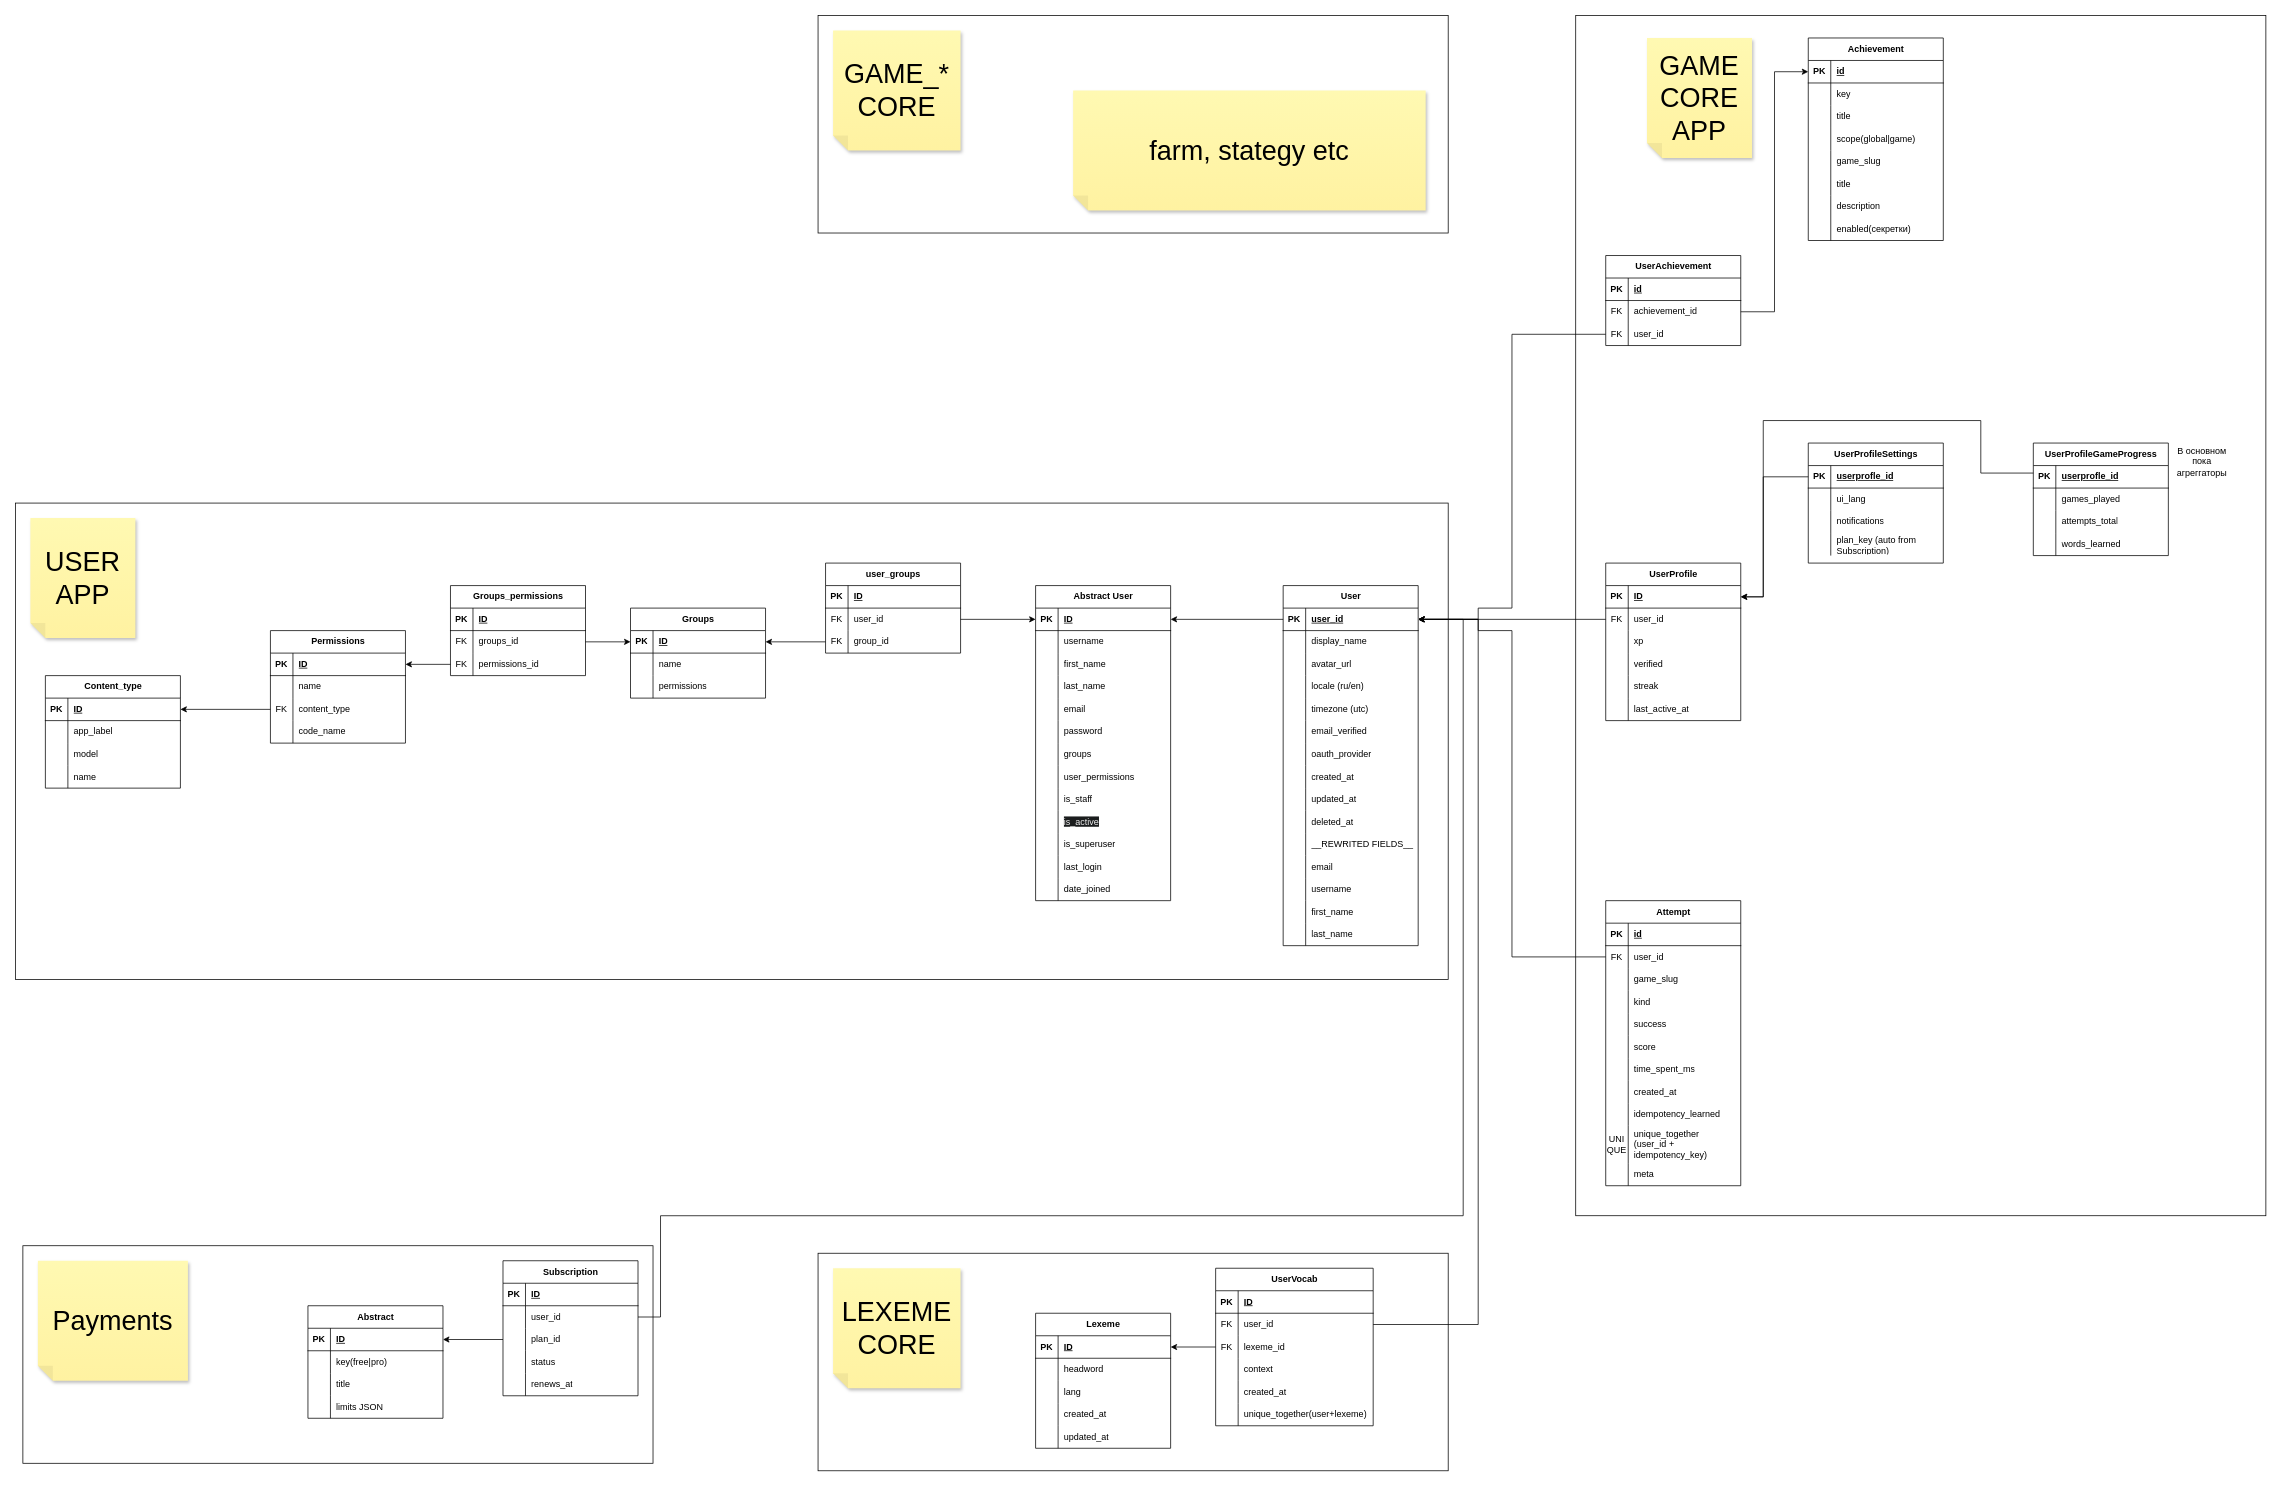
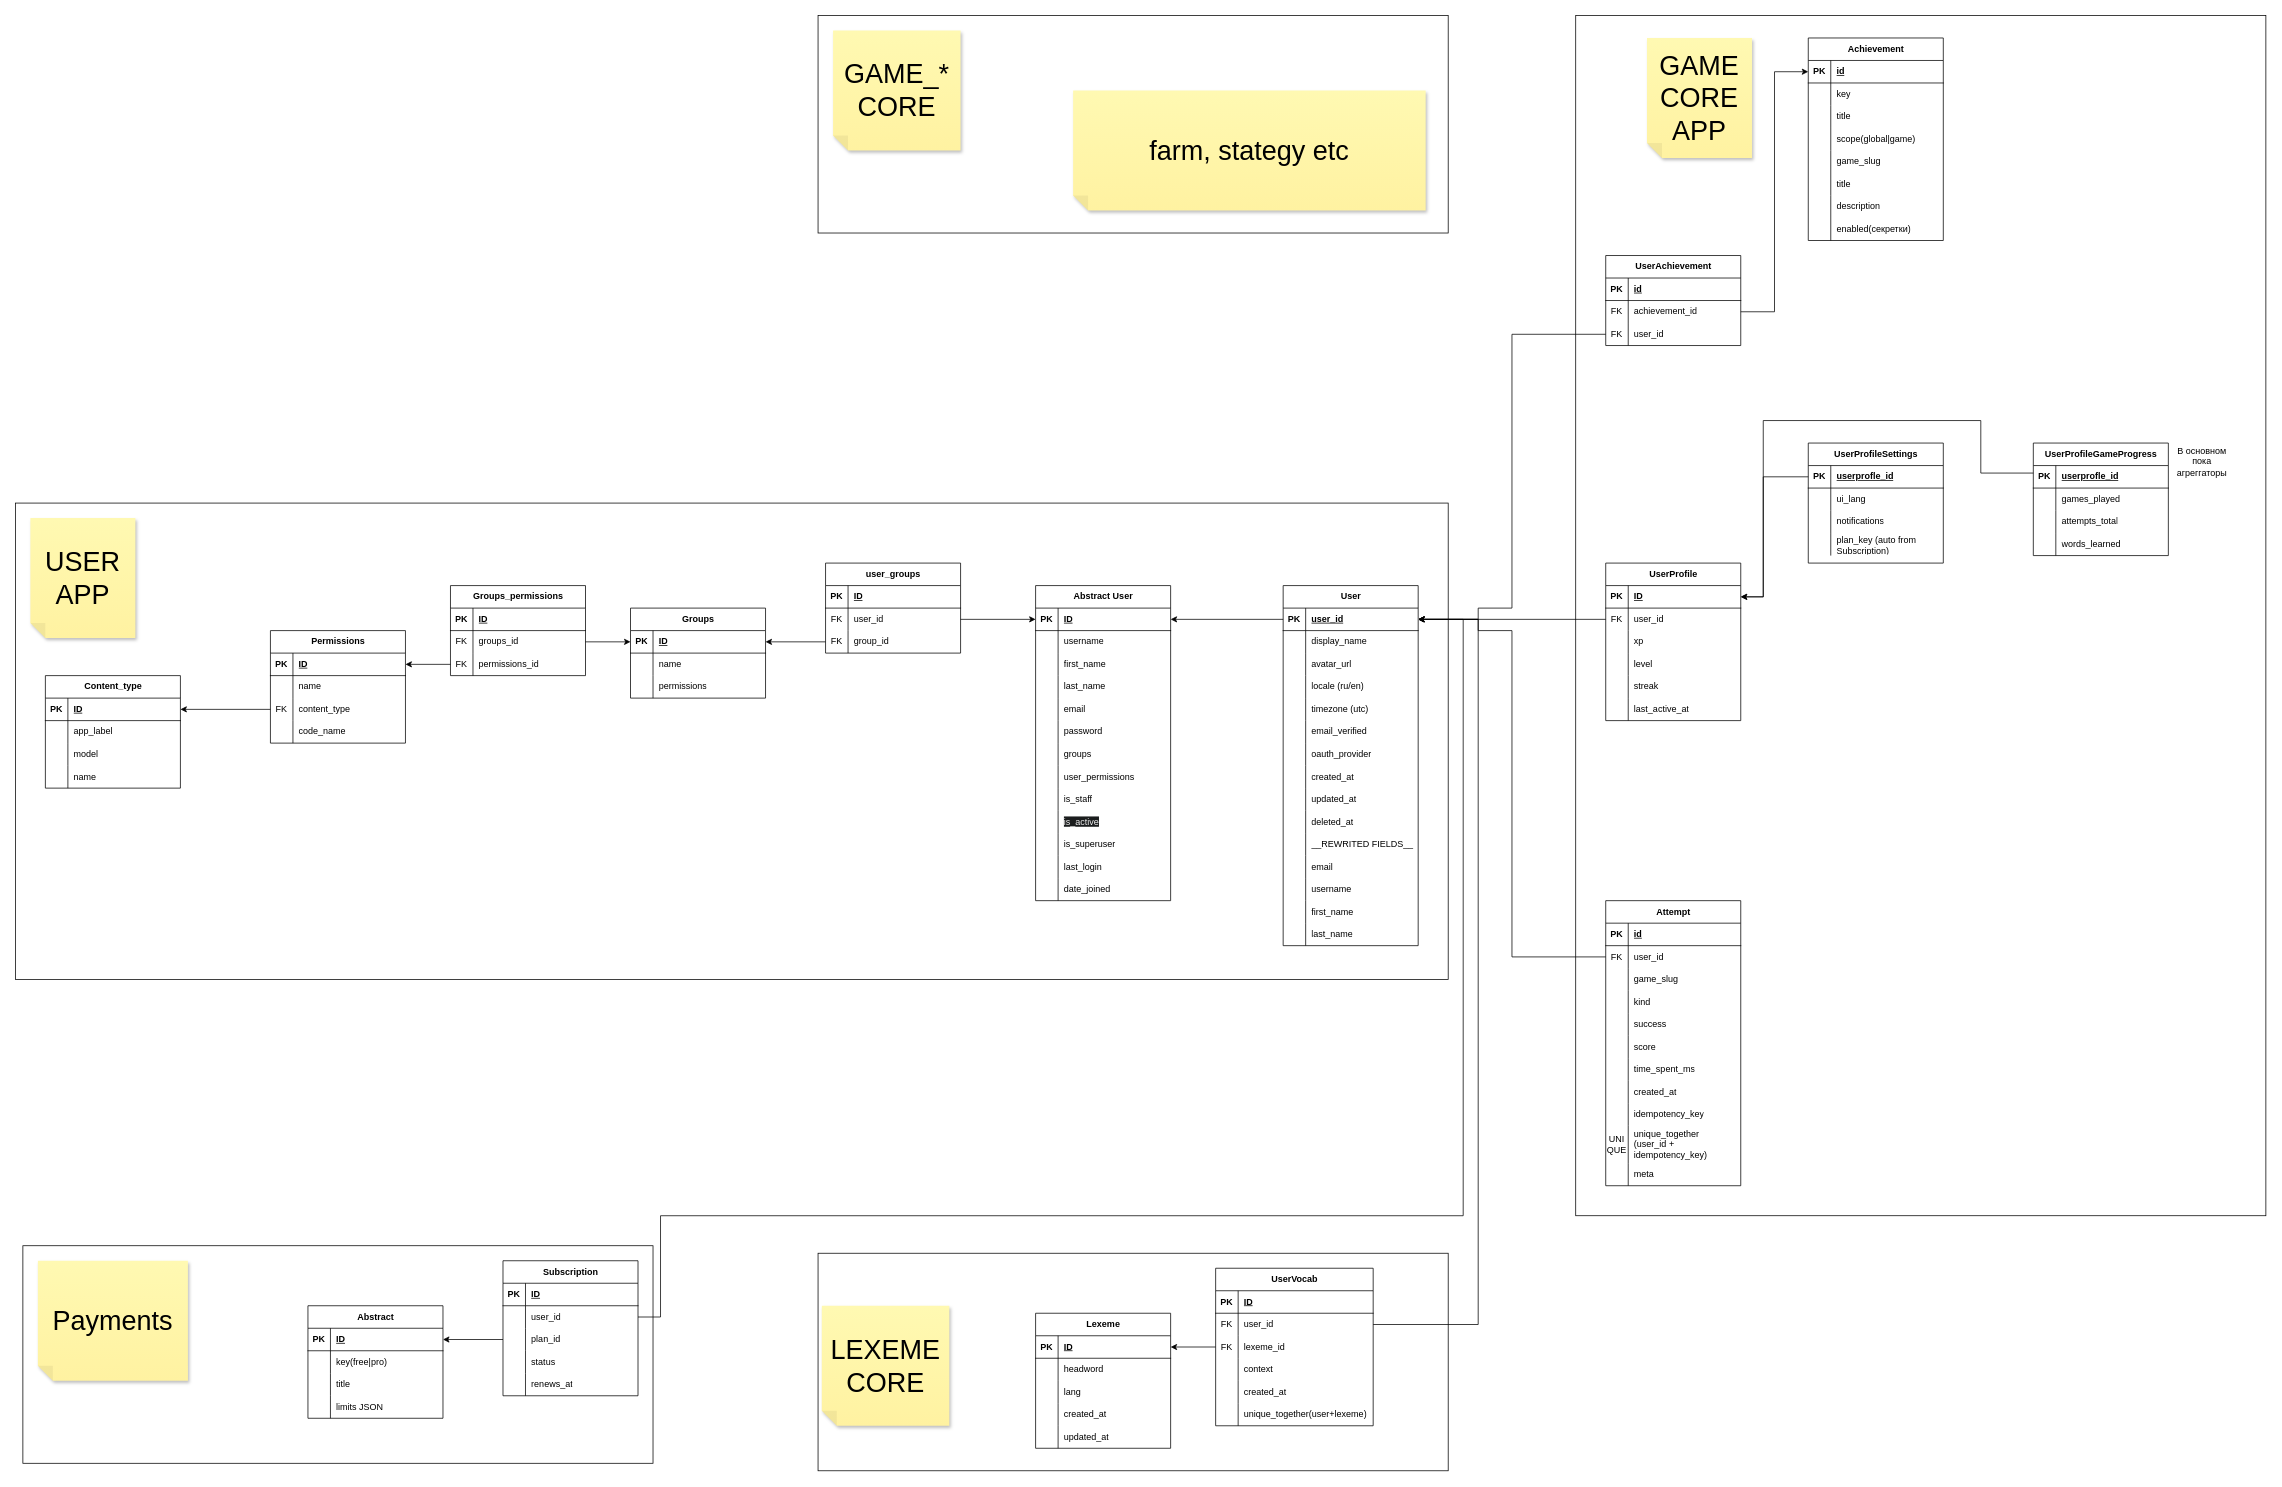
node "verified": label "verified" -> "level"
node "idempotency_learned": label "idempotency_learned" -> "idempotency_key"
node "LEXEME CORE": moved (897, 1328) -> (885, 1365)
